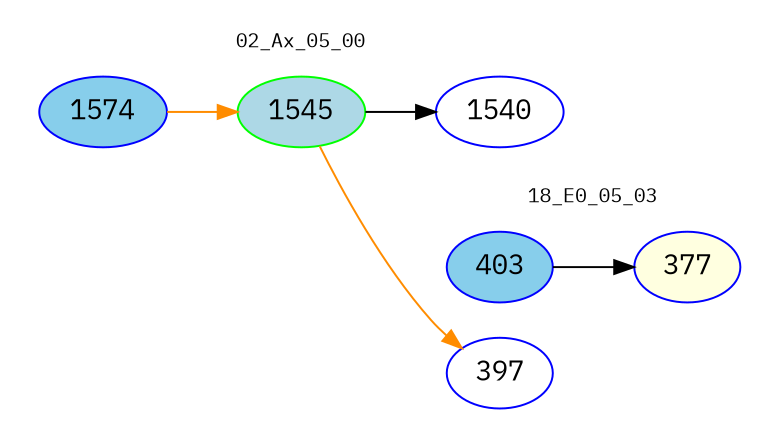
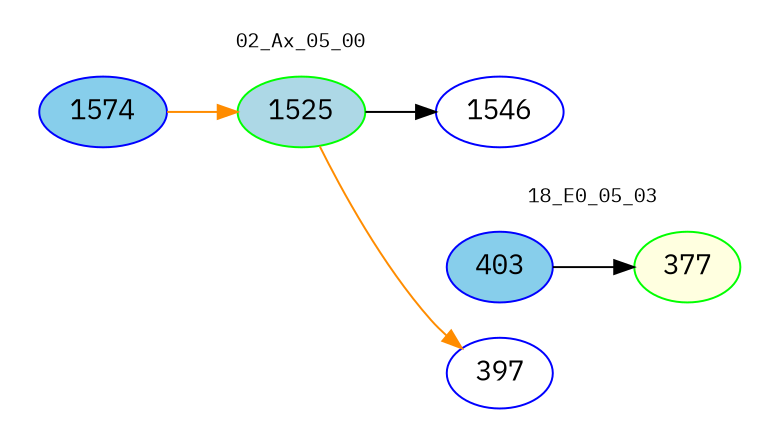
node "1545": label "1545" -> "1525"
node "1540": label "1540" -> "1546"
node "377": color blue -> green
